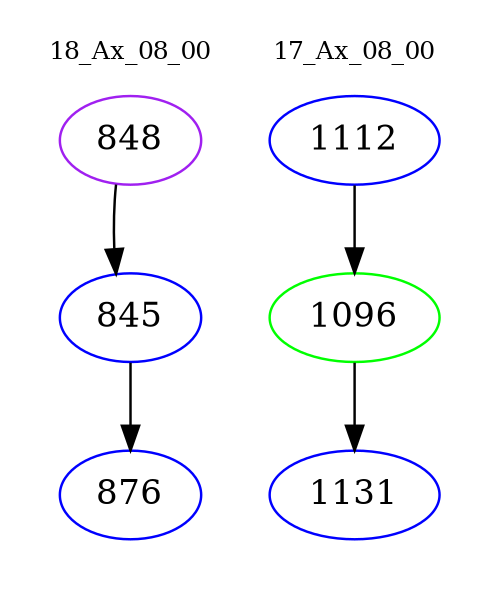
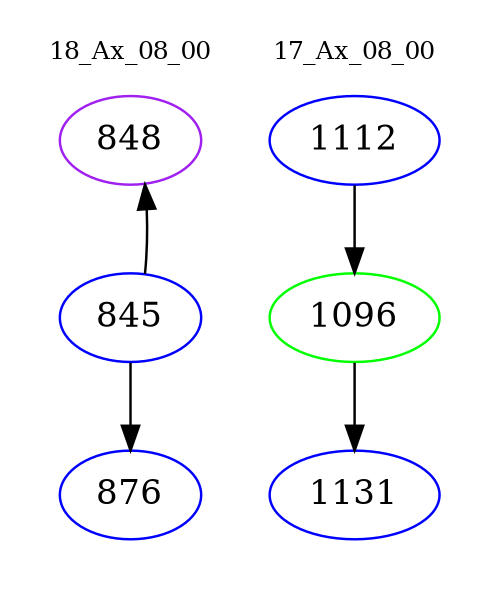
edge "848" -> "845": reversed
